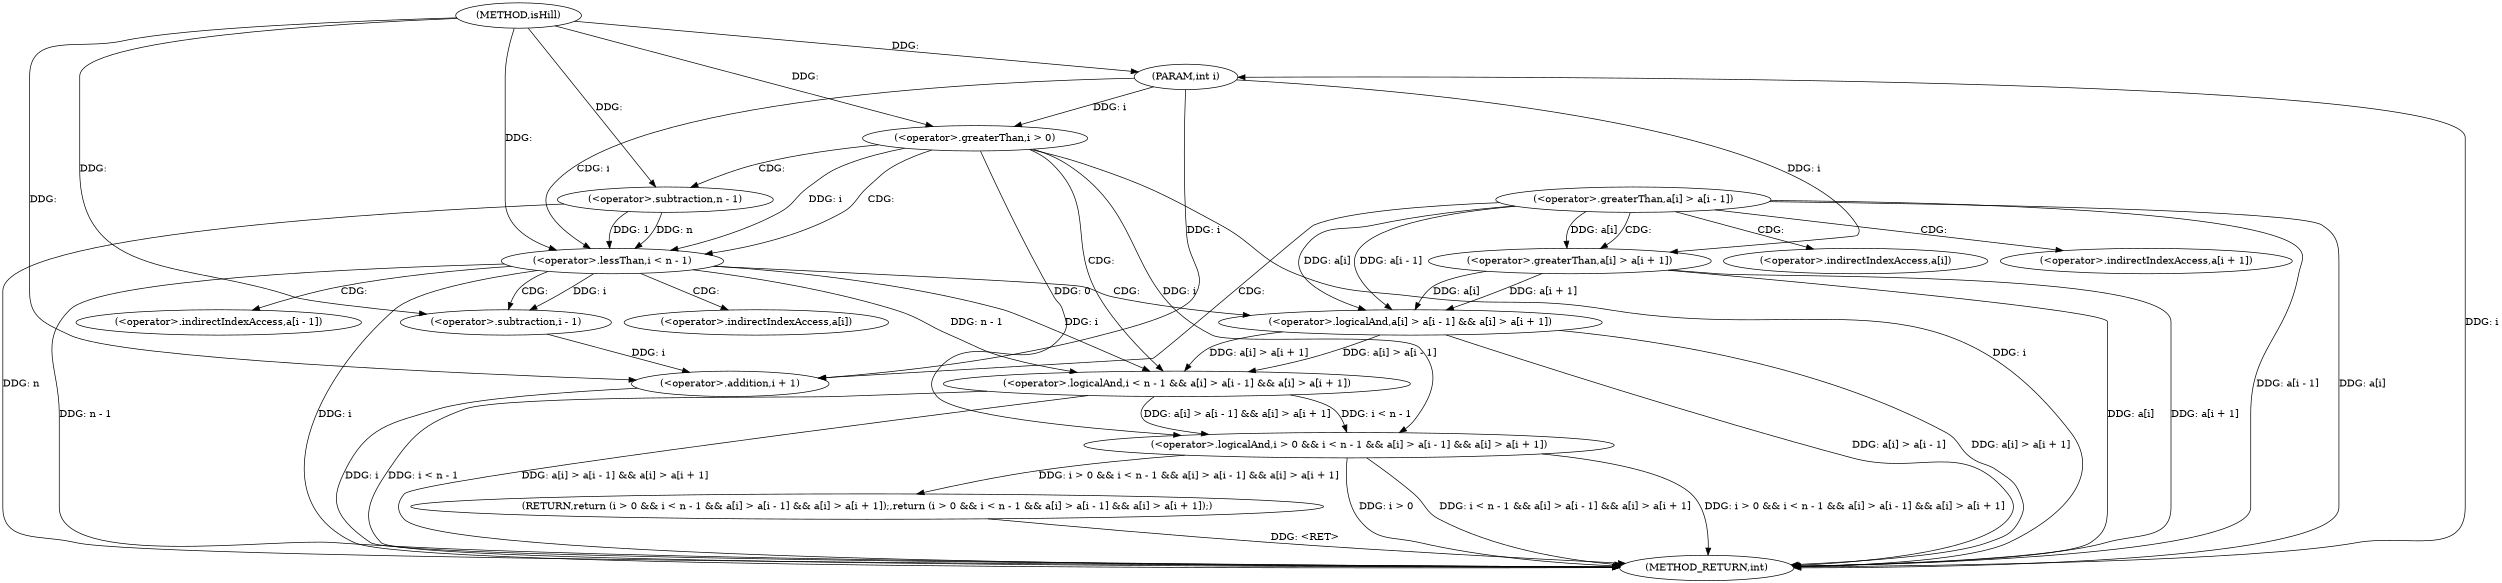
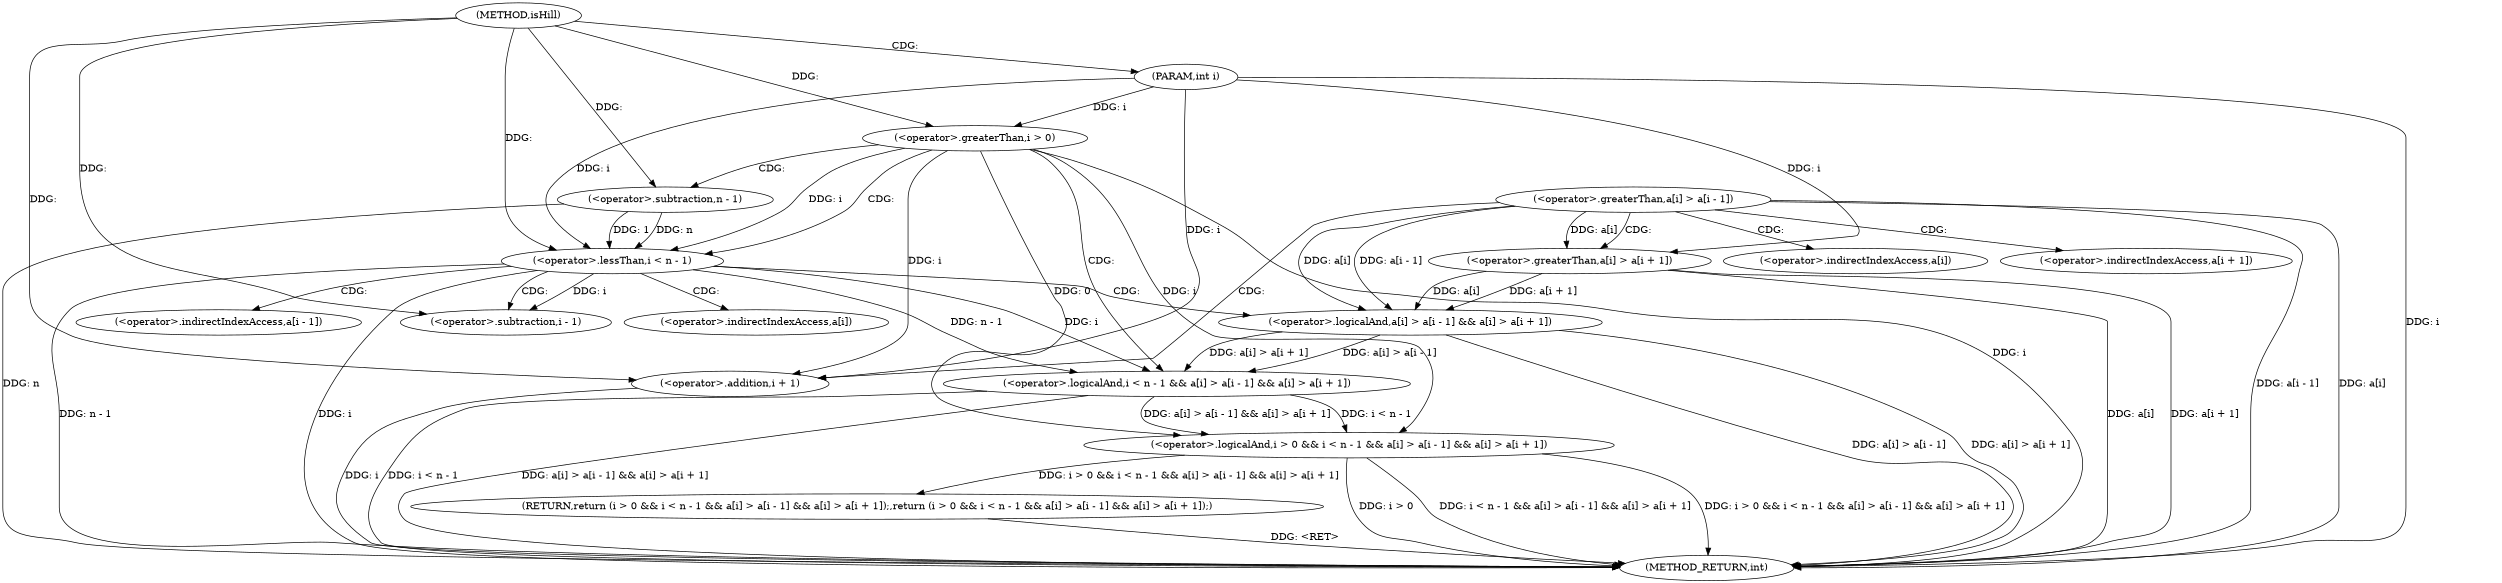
edge "(METHOD,isHill)" -> "(PARAM,int i)": label "DDG: " -> "CDG: "
edge "(METHOD_RETURN,int)" -> "(PARAM,int i)": reversed
edge "(PARAM,int i)" -> "(<operator>.lessThan,i < n - 1)": label "CDG: i" -> "DDG: i"
edge "(<operator>.subtraction,i - 1)" -> "(<operator>.addition,i + 1)": now "(<operator>.greaterThan,i > 0)" -> "(<operator>.addition,i + 1)"
